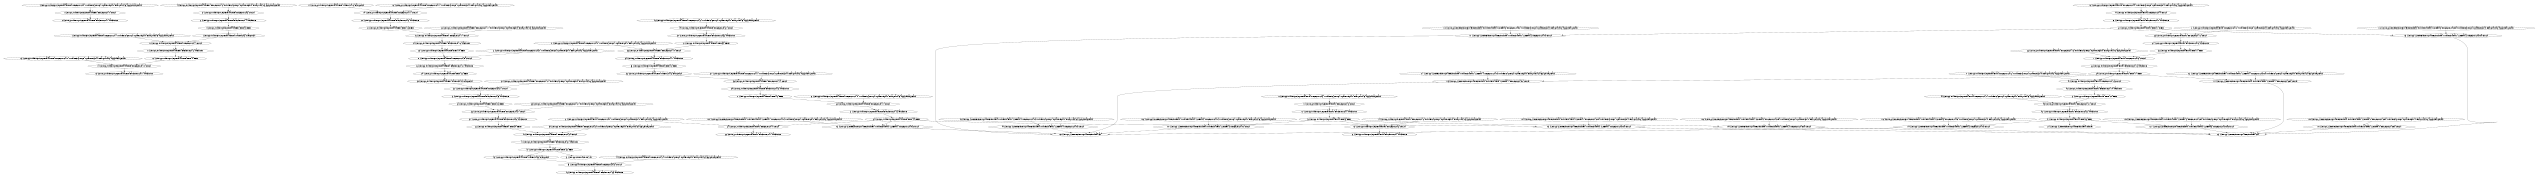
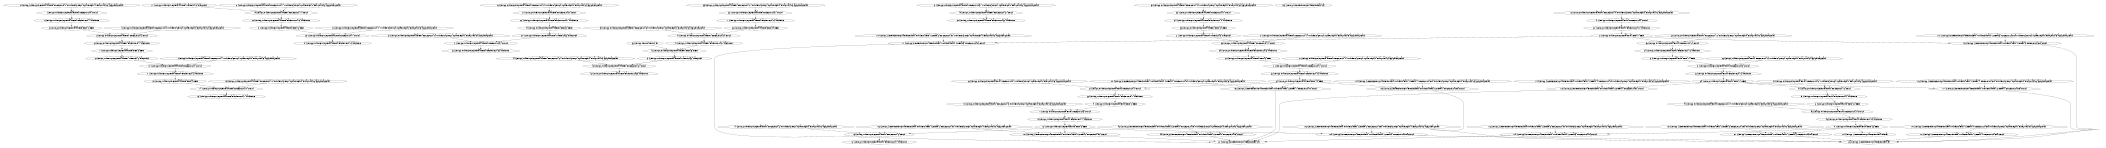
node "125 SSD_VGG/SSDDetectionOutput[detection_head]/cat": added
node "3 SSD_VGG/MultiOutputSequential[basenet]/ReLU[2]/RELU": added
node "51 SSD_VGG/MultiOutputSequential[basenet]/ReLU[39]/RELU": removed
node "25 SSD_VGG/MultiOutputSequential[basenet]/ReLU[19]/RELU": removed
node "34 SSD_VGG/MultiOutputSequential[basenet]/ReLU[26]/RELU": removed
node "69 SSD_VGG/MultiOutputSequential[extras]/ReLU[2]/RELU": added
edge "42 SSD_VGG/MultiOutputSequential[basenet]/ReLU[32]/RELU" -> "65 SSD_VGG/L2Norm[L2Norm]/div": reversed
